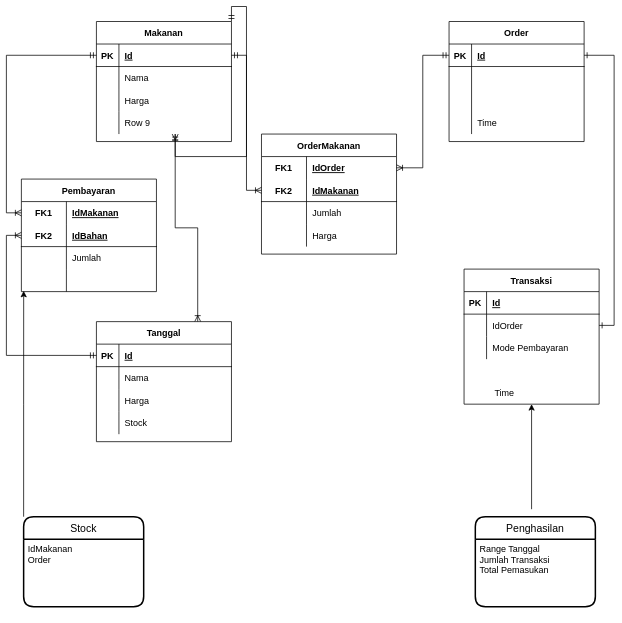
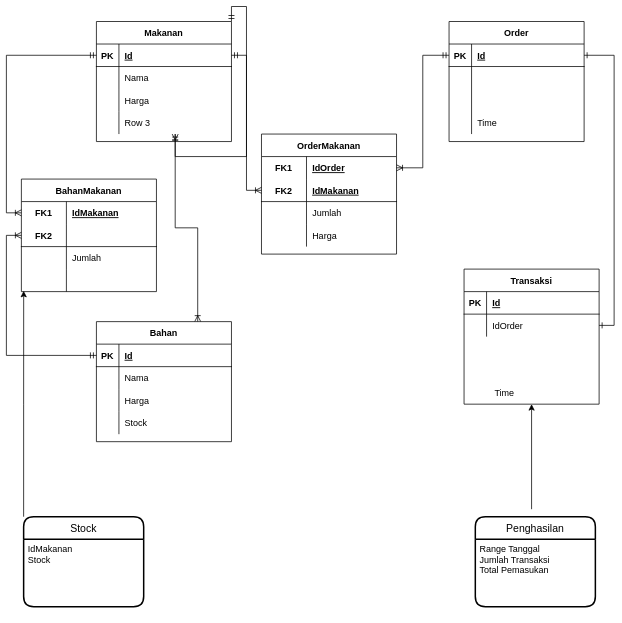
node "Row 9": label "Row 9" -> "Row 3"
node "Pembayaran": label "Pembayaran" -> "BahanMakanan"
node "IdBahan": removed
node "Tanggal": label "Tanggal" -> "Bahan"
node "Mode Pembayaran": removed
node "IdMakanan Order": label "IdMakanan Order" -> "IdMakanan Stock"
